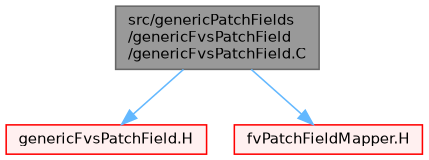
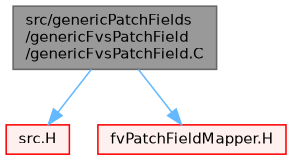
node "genericFvsPatchField.H": label "genericFvsPatchField.H" -> "src.H"
